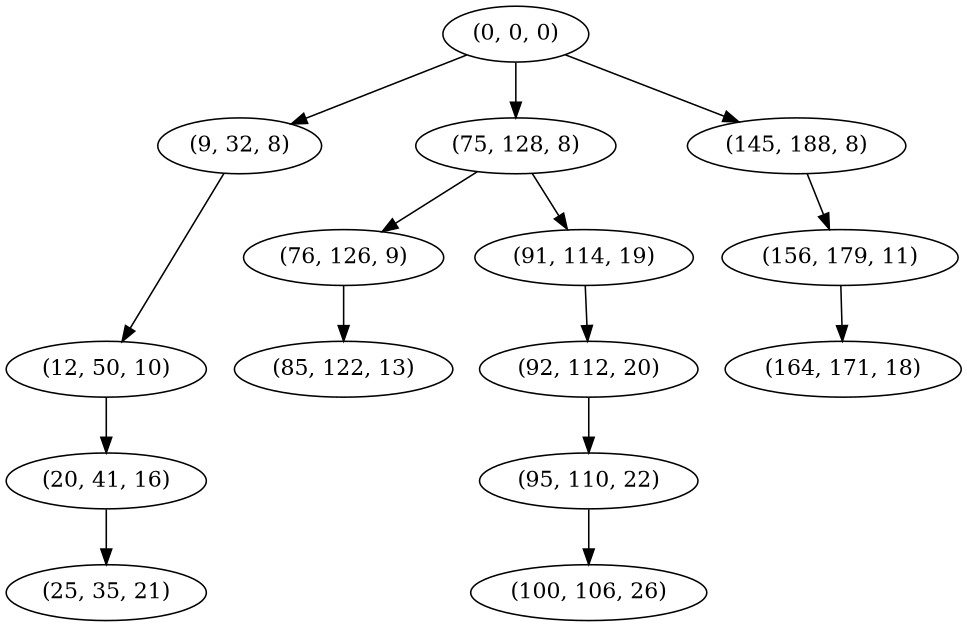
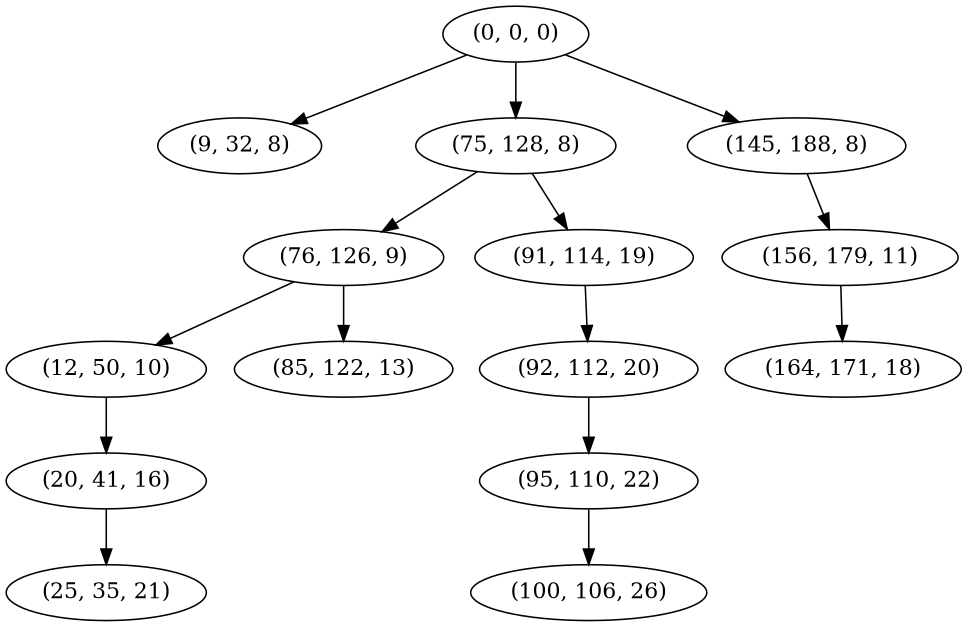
edge "(9, 32, 8)" -> "(12, 50, 10)": now "(76, 126, 9)" -> "(12, 50, 10)"
